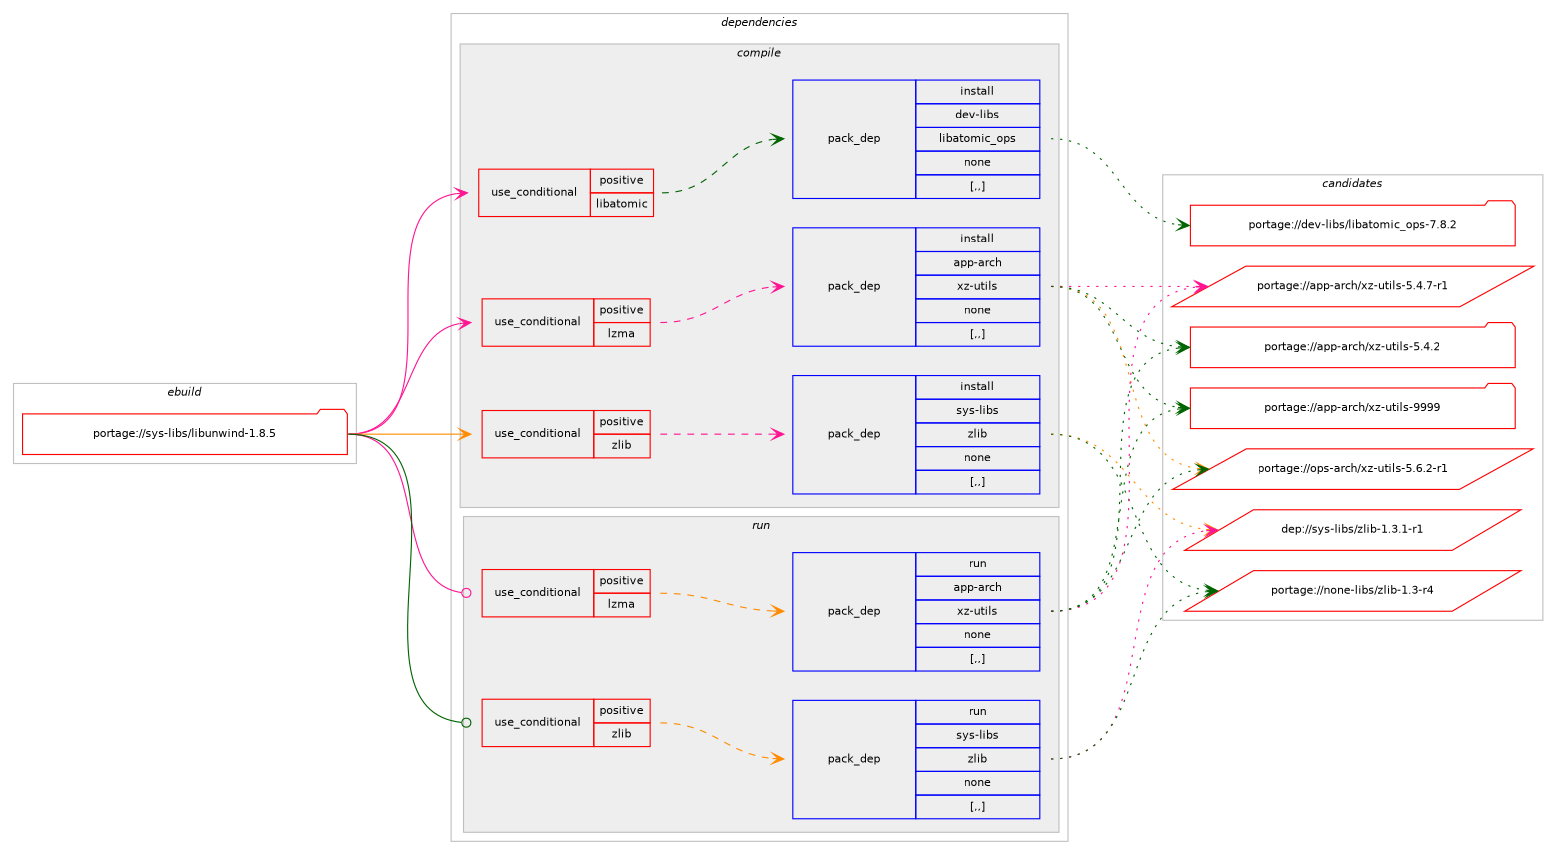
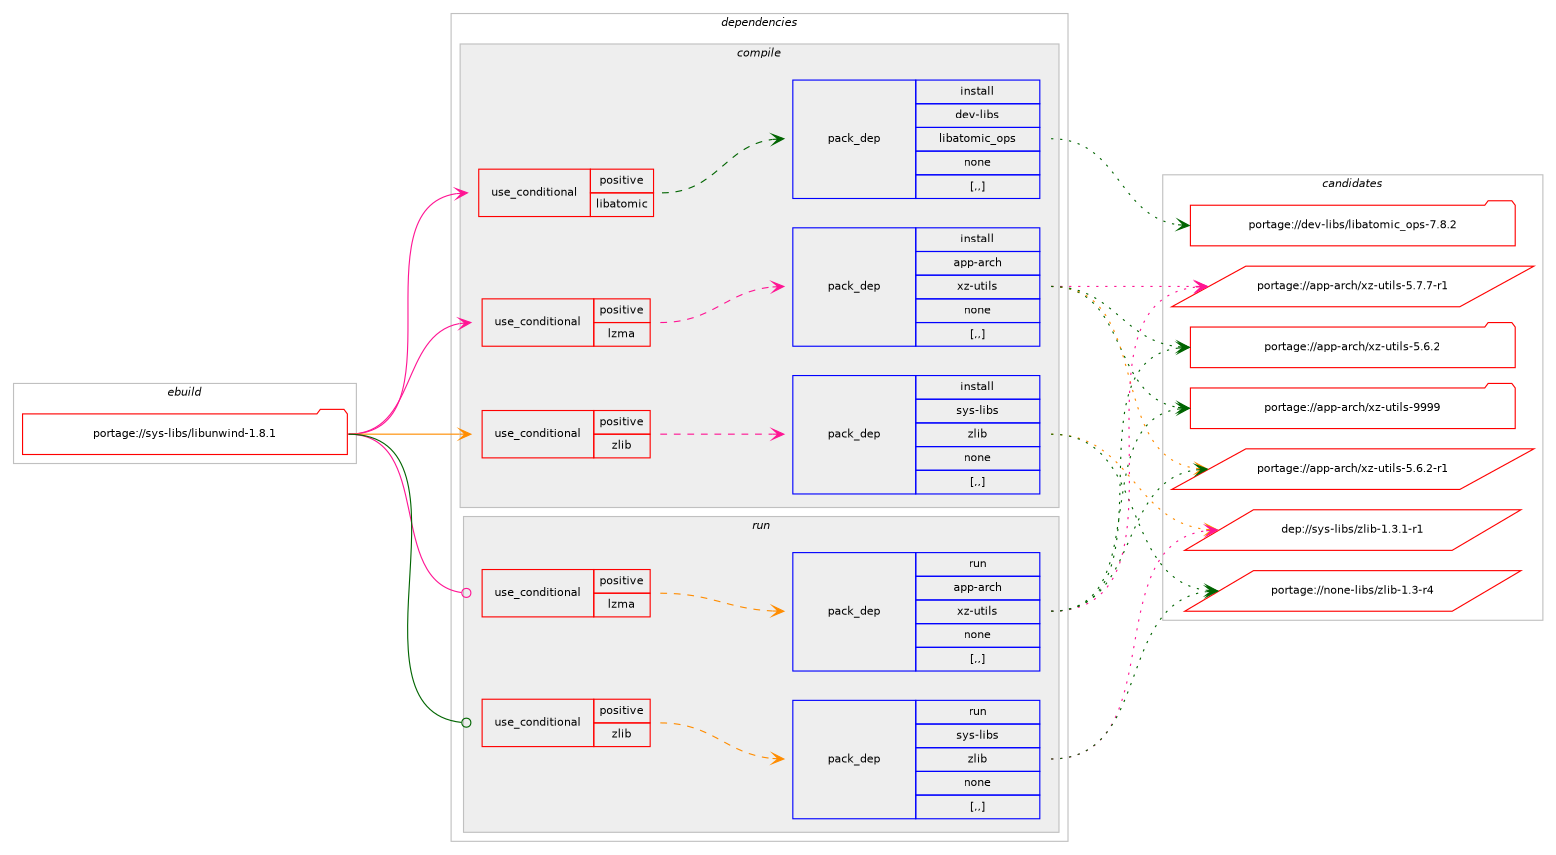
node "portage://app-arch/xz-utils-5.4.7-r1": label "portage://app-arch/xz-utils-5.4.7-r1" -> "portage://app-arch/xz-utils-5.7.7-r1"
node "portage://app-arch/xz-utils-5.4.2": label "portage://app-arch/xz-utils-5.4.2" -> "portage://app-arch/xz-utils-5.6.2"
node "portage://sys-libs/libunwind-1.8.5": label "portage://sys-libs/libunwind-1.8.5" -> "portage://sys-libs/libunwind-1.8.1"
node "portage://ops-arch/xz-utils-5.6.2-r1": label "portage://ops-arch/xz-utils-5.6.2-r1" -> "portage://app-arch/xz-utils-5.6.2-r1"
